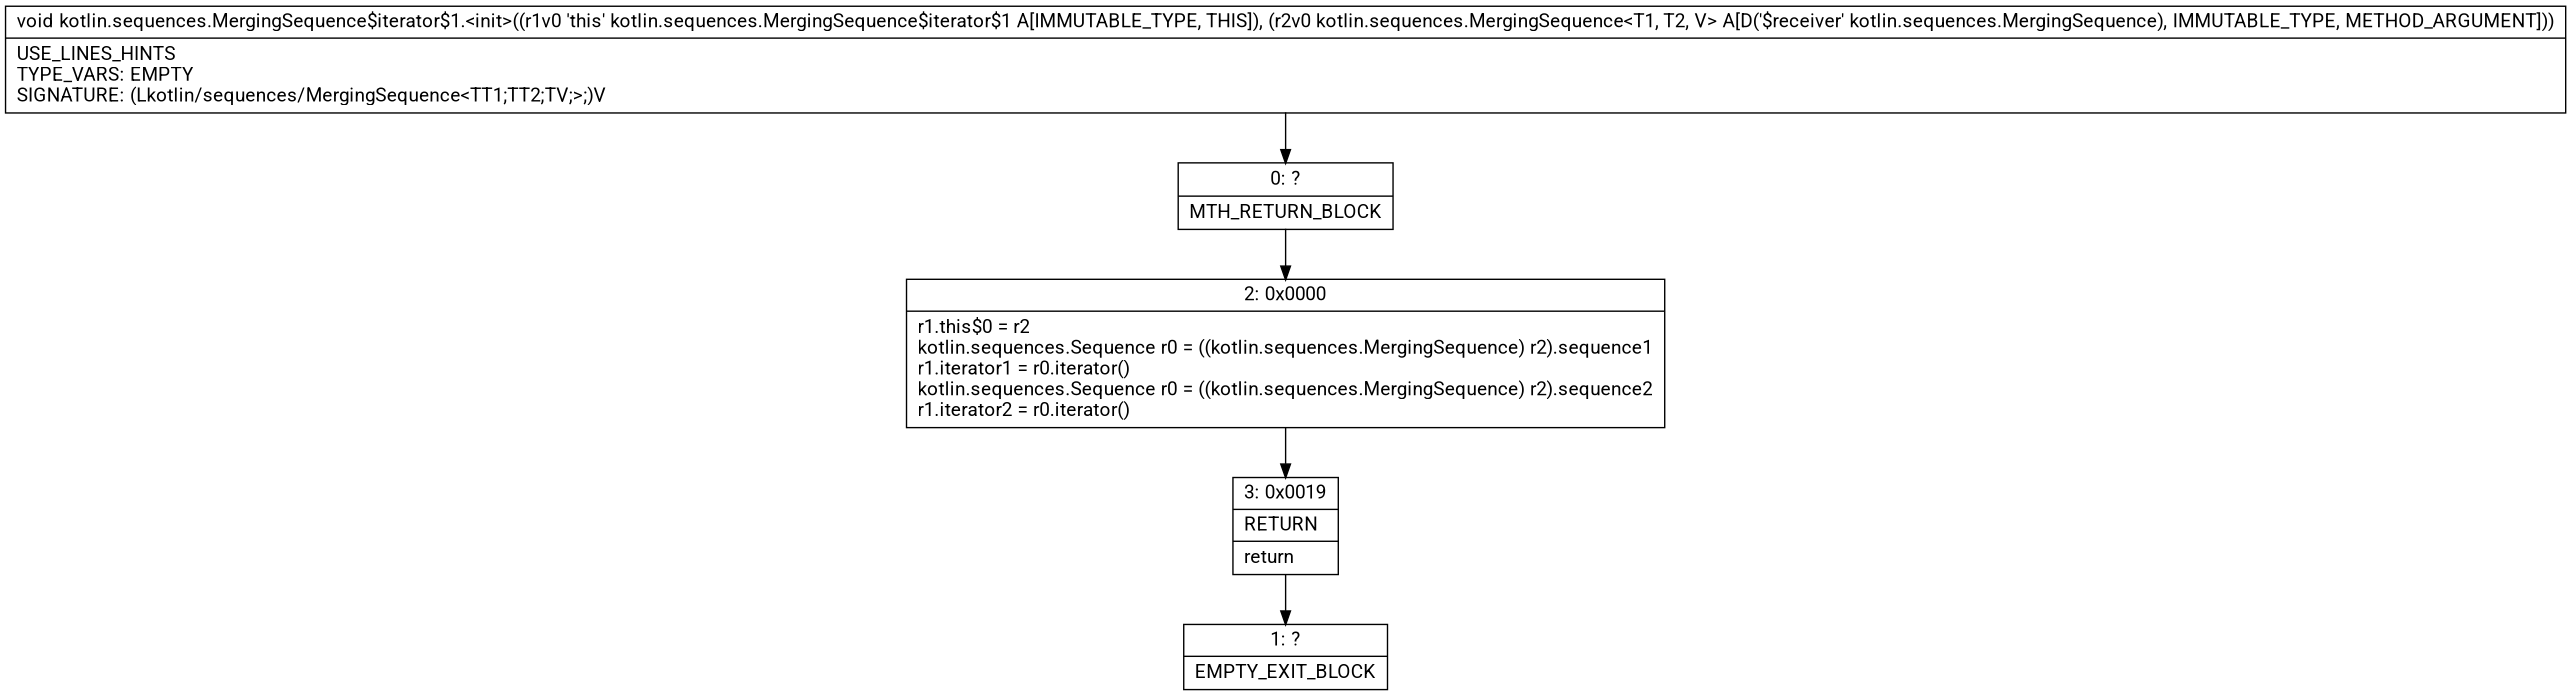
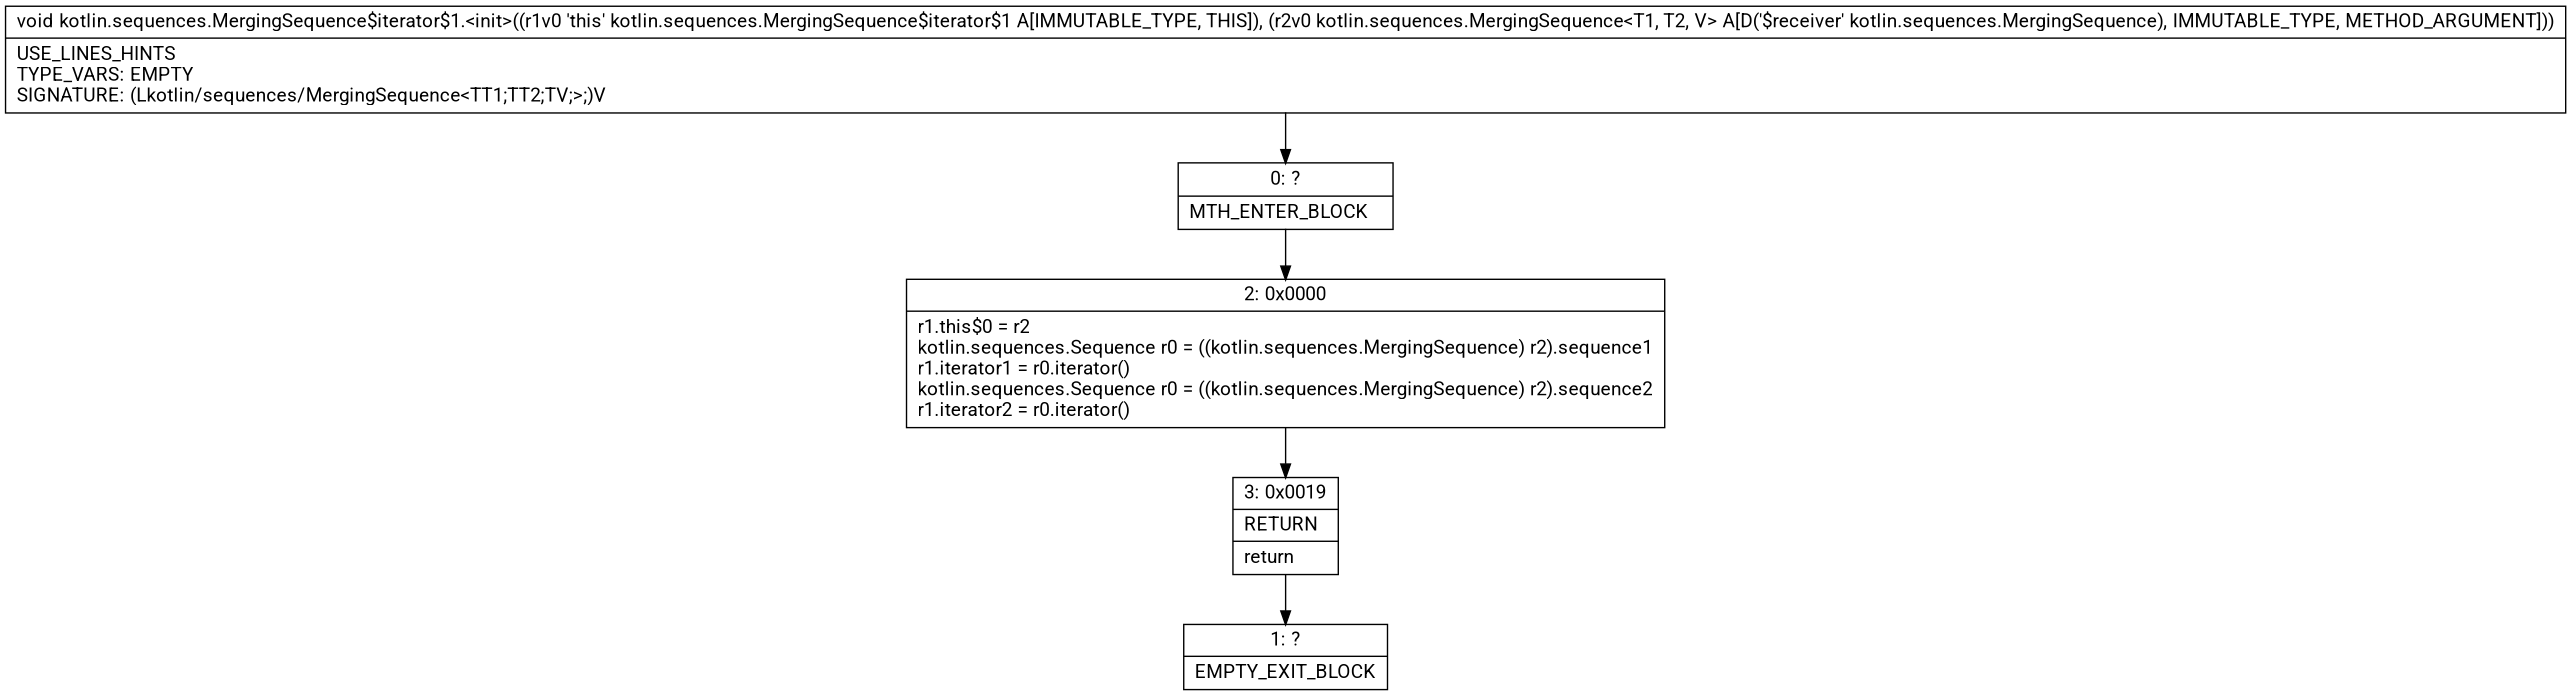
node "0: ?": text "MTH_RETURN_BLOCK" -> "MTH_ENTER_BLOCK"
